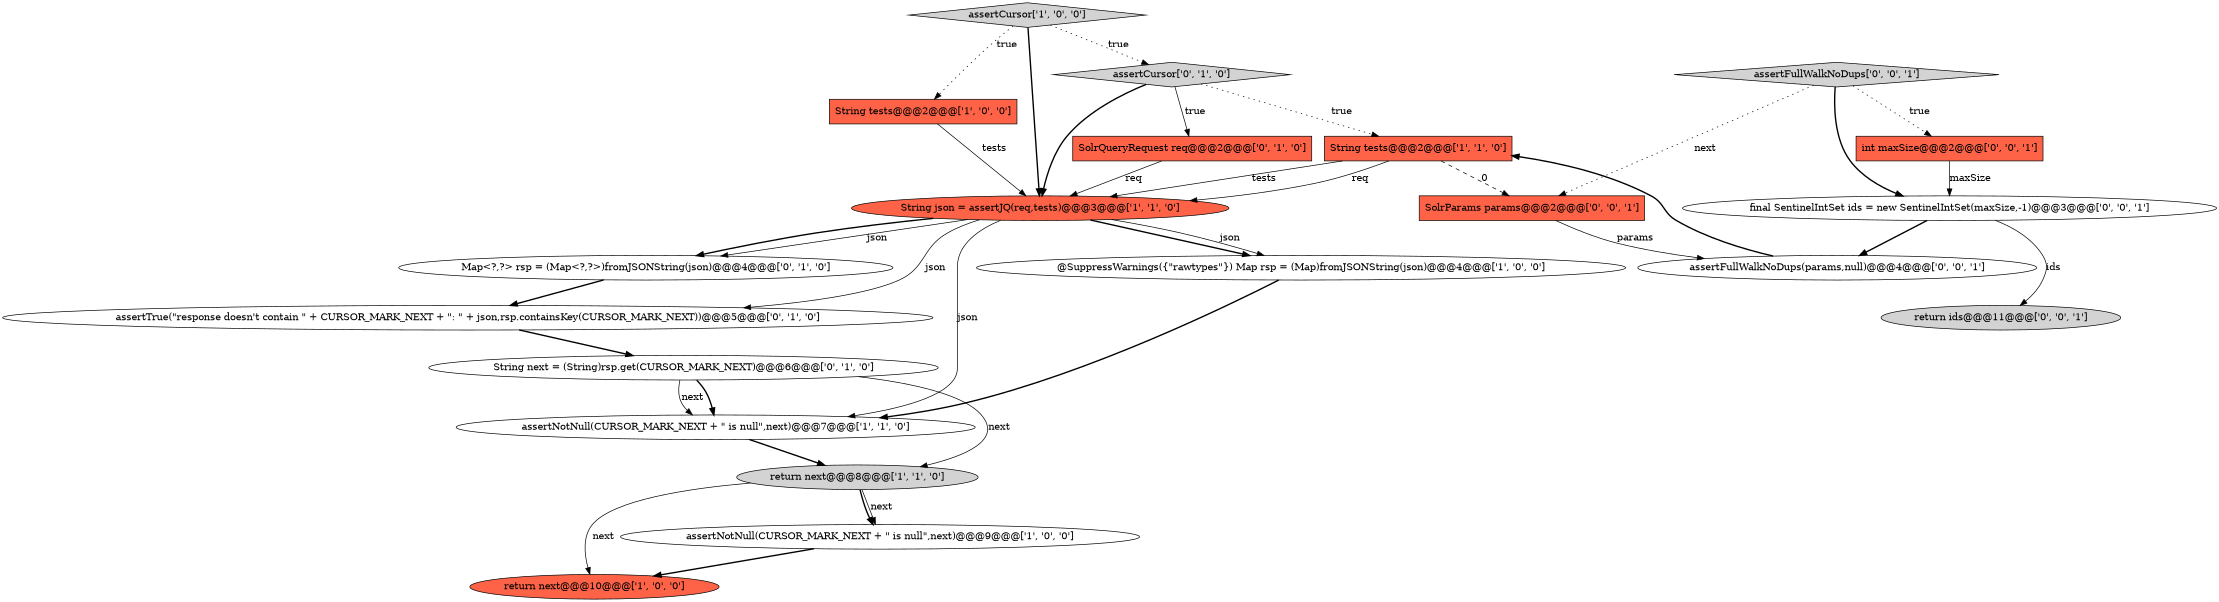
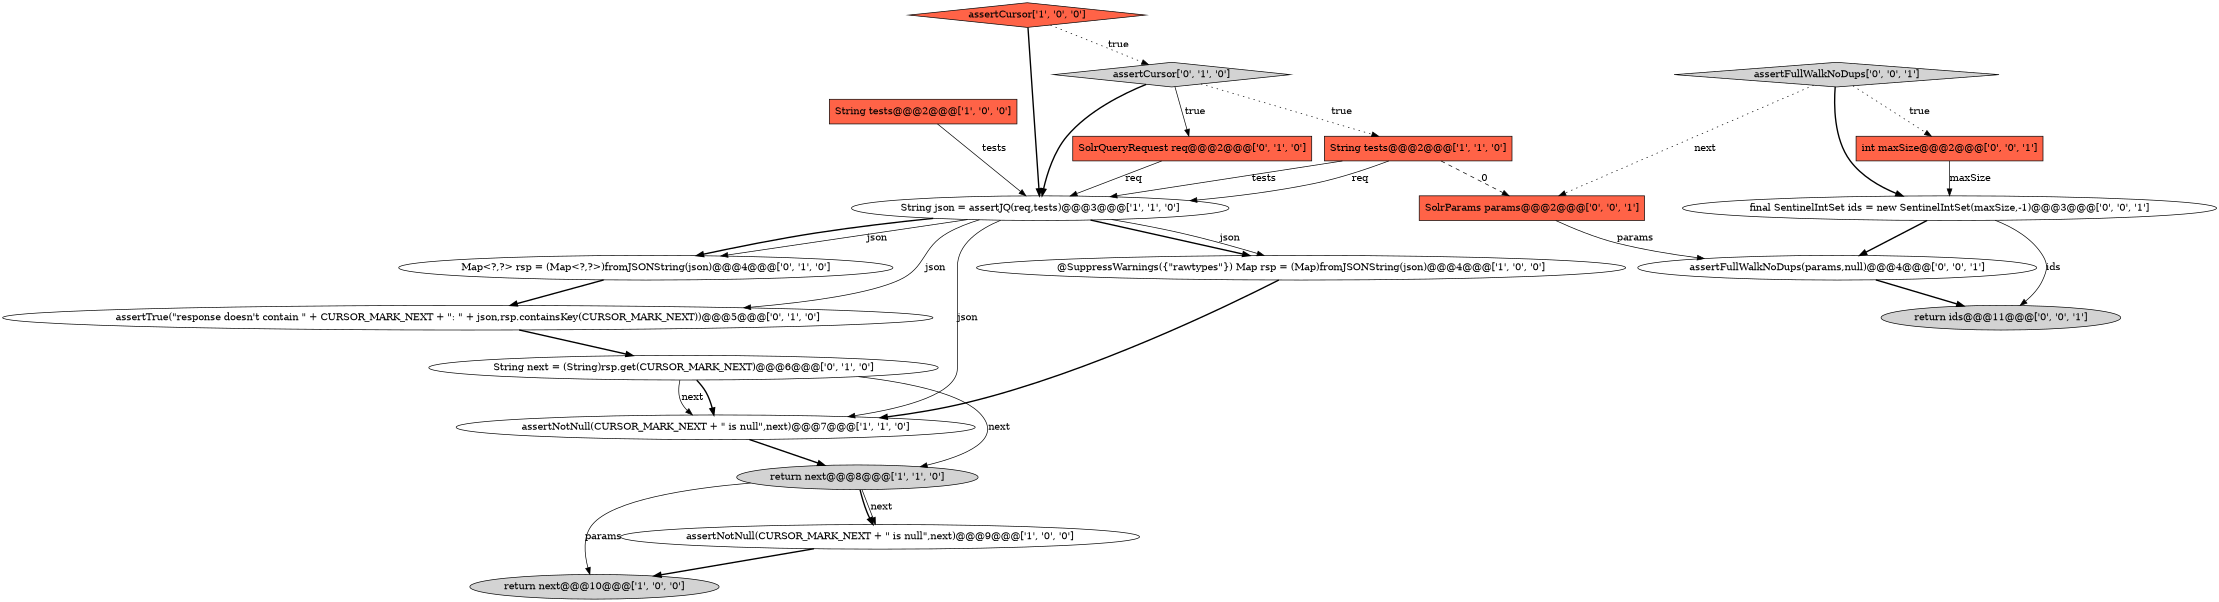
node "assertCursor['1', '0', '0']": fillcolor lightgray -> tomato
edge "assertCursor['1', '0', '0']" -> "String tests@@@2@@@['1', '0', '0']": removed, label "true"
edge "assertFullWalkNoDups(params,null)@@@4@@@['0', '0', '1']" -> "String tests@@@2@@@['1', '1', '0']": now "assertFullWalkNoDups(params,null)@@@4@@@['0', '0', '1']" -> "return ids@@@11@@@['0', '0', '1']"
node "String json = assertJQ(req,tests)@@@3@@@['1', '1', '0']": fillcolor tomato -> white
edge "return next@@@8@@@['1', '1', '0']" -> "return next@@@10@@@['1', '0', '0']": label "next" -> "params"
node "return next@@@10@@@['1', '0', '0']": fillcolor tomato -> lightgray
